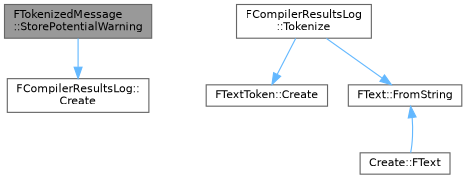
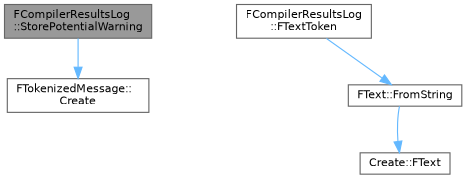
node "FTokenizedMessage ::StorePotentialWarning": label "FTokenizedMessage ::StorePotentialWarning" -> "FCompilerResultsLog ::StorePotentialWarning"
node "FCompilerResultsLog ::Tokenize": label "FCompilerResultsLog ::Tokenize" -> "FCompilerResultsLog ::FTextToken"
node "FCompilerResultsLog:: Create": label "FCompilerResultsLog:: Create" -> "FTokenizedMessage:: Create"
node "FTextToken::Create": removed
edge "Create::FText" -> "FText::FromString": reversed
